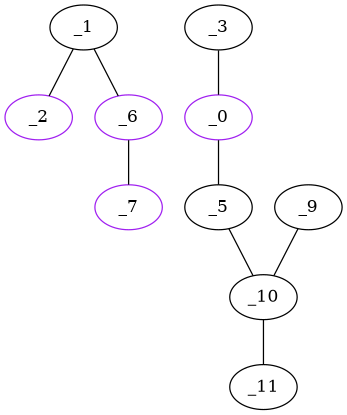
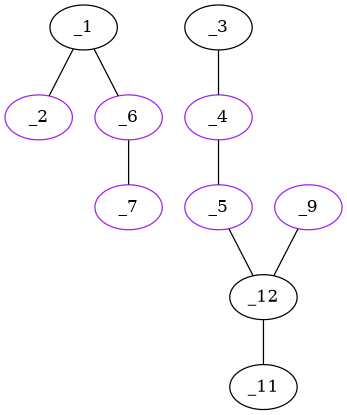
node "_0": label "_0" -> "_4"
node "_5": color black -> purple
node "_9": color black -> purple
node "_10": label "_10" -> "_12"
